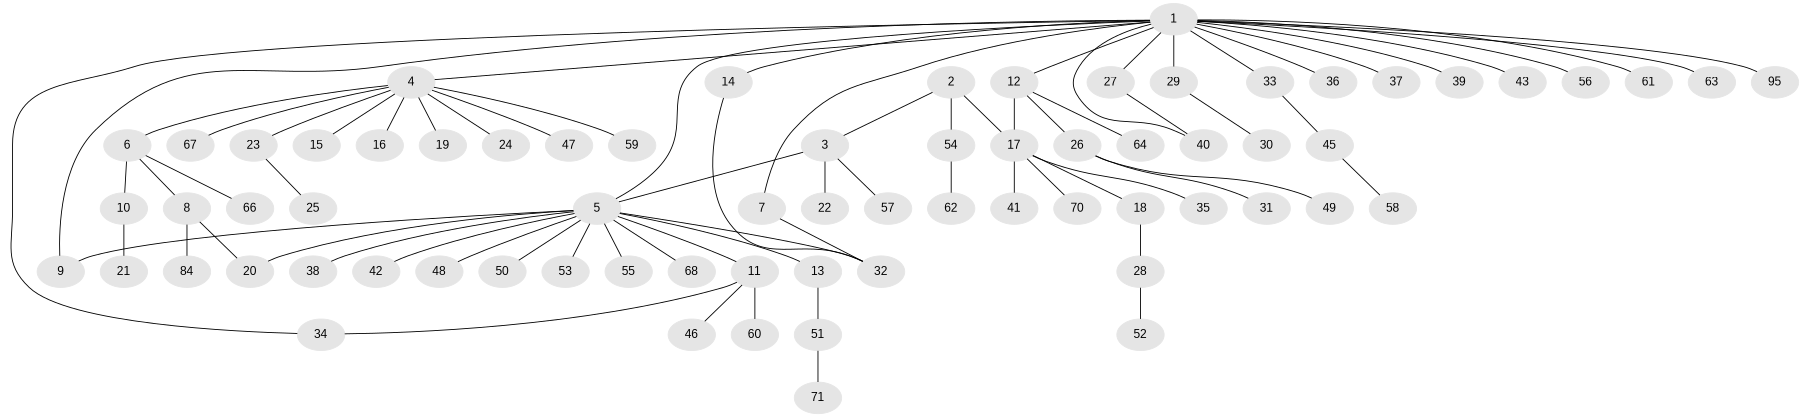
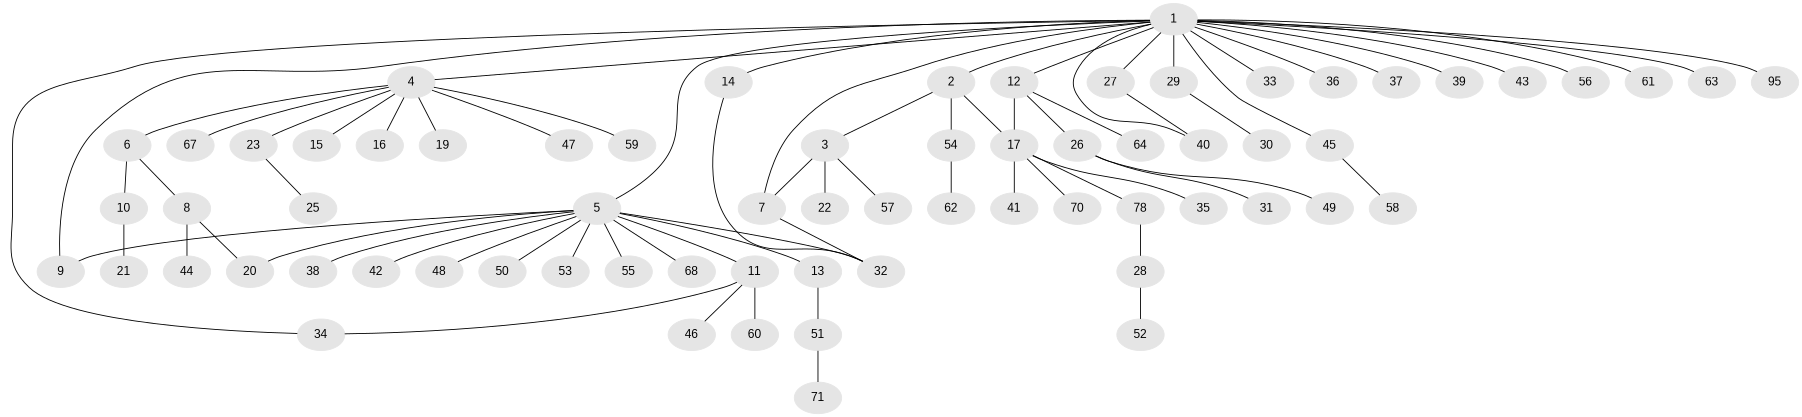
edge "1" -- "2": added
edge "33" -- "45": now "1" -- "45"
node "24": removed
edge "3" -- "5": now "3" -- "7"
node "66": removed
node "18": label "18" -> "78"
node "84": label "84" -> "44"
